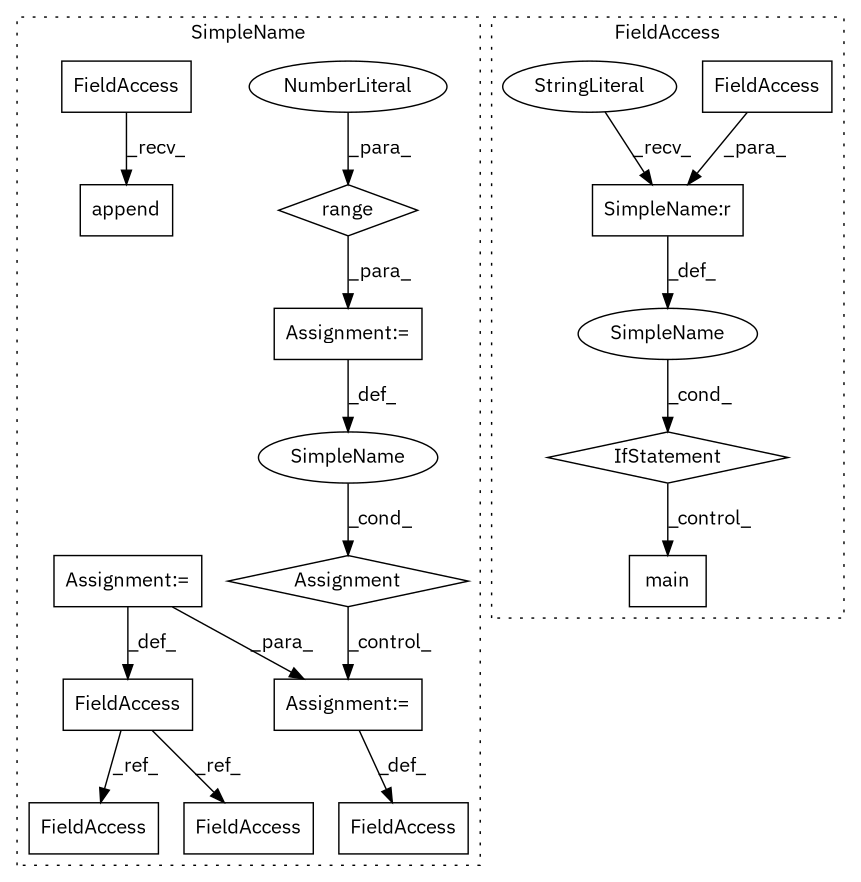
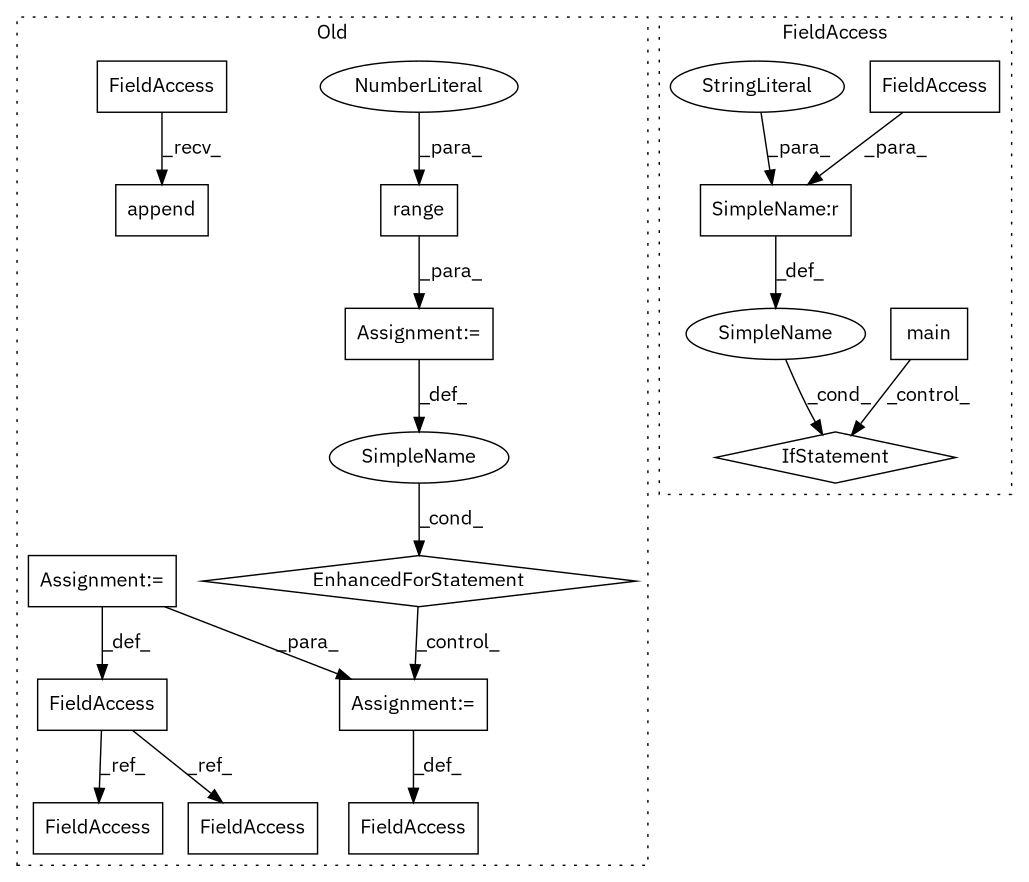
cluster "SimpleName": label "SimpleName" -> "Old"
edge "StringLiteral" -> "SimpleName:r": label "_recv_" -> "_para_"
node "range": shape diamond -> box
edge "IfStatement" -> "main": reversed
node "Assignment": label "Assignment" -> "EnhancedForStatement"
